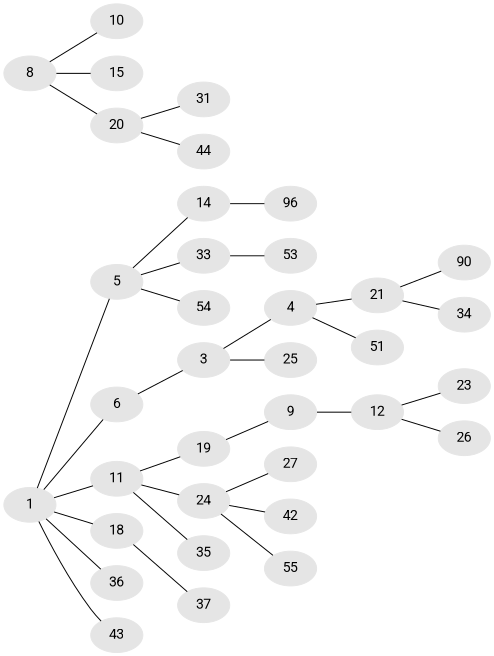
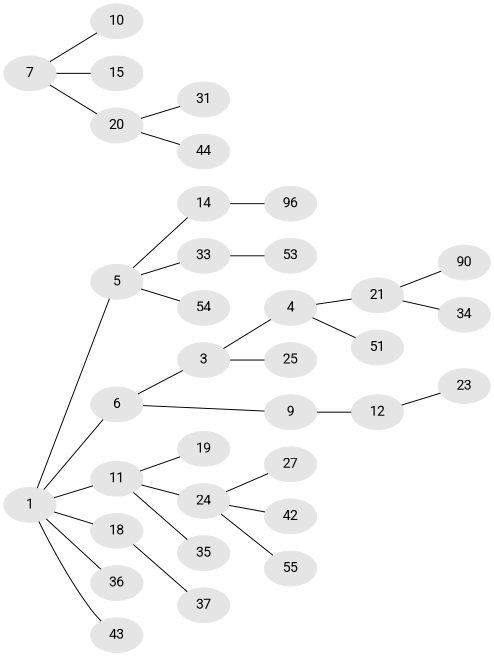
node "8": label "8" -> "7"
edge "9" -- "19": now "9" -- "6"
node "26": removed
